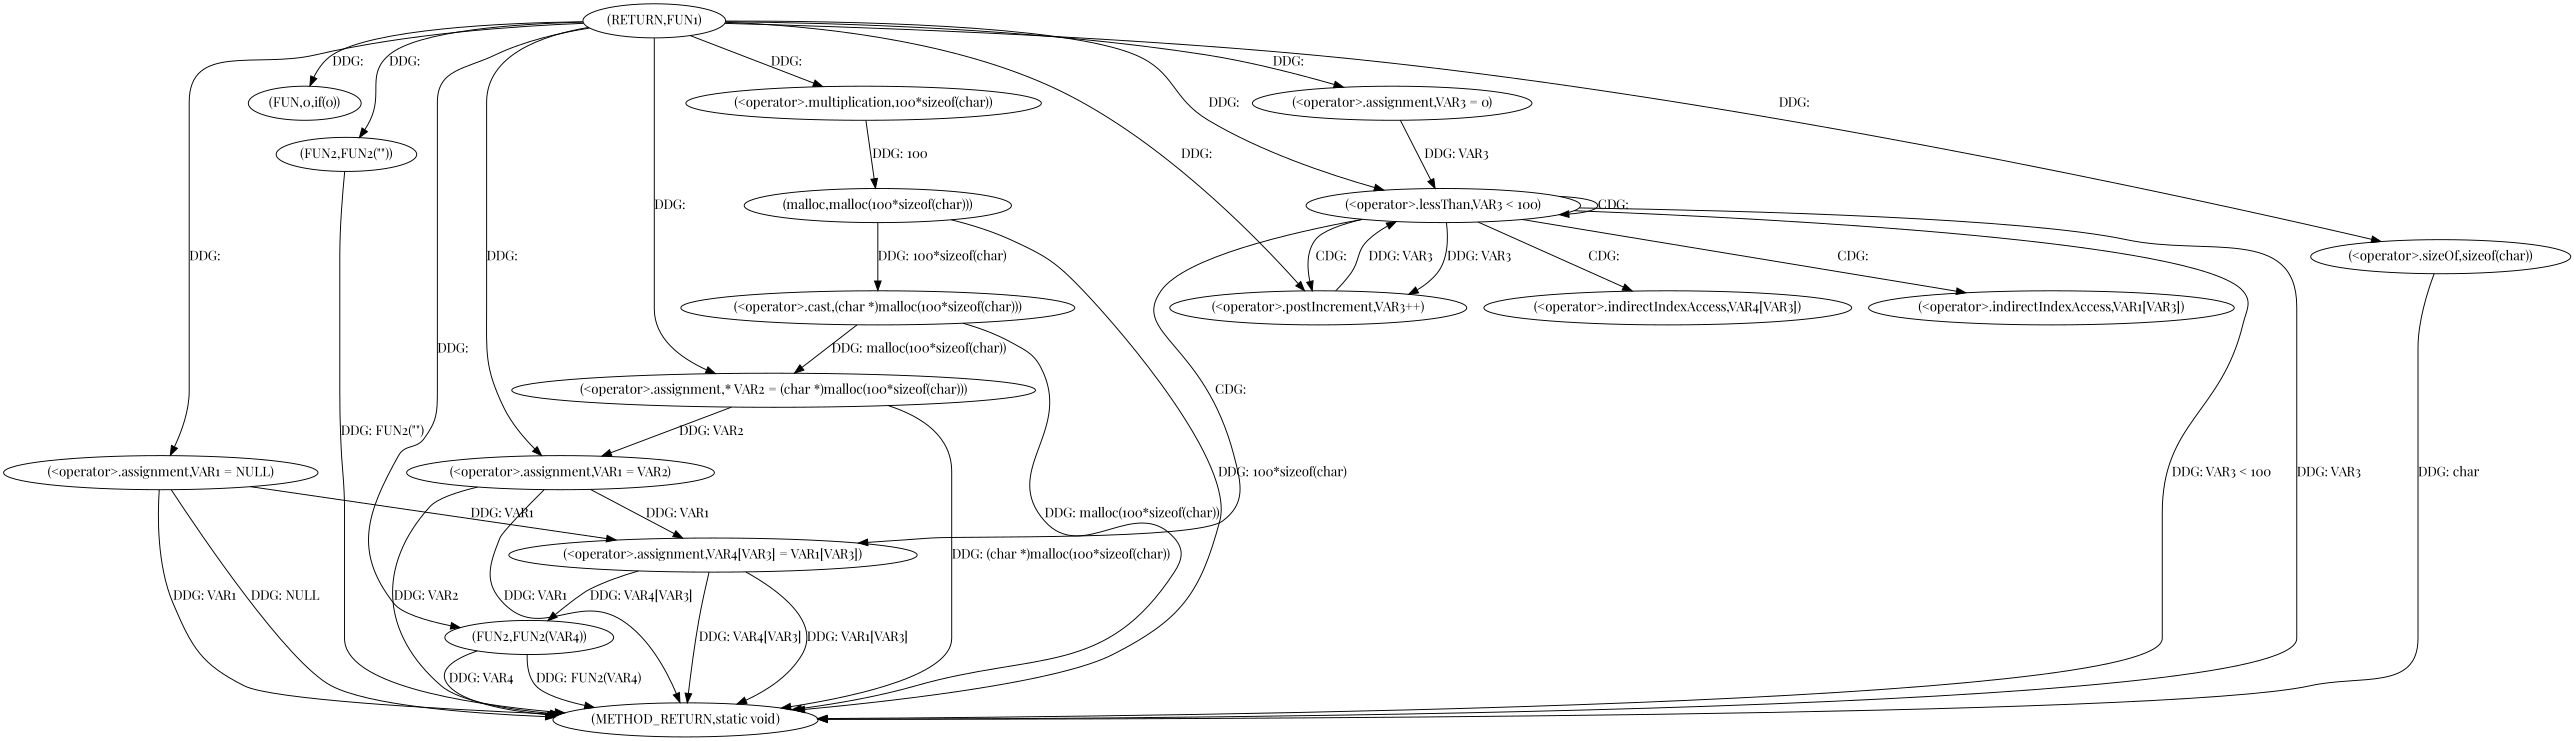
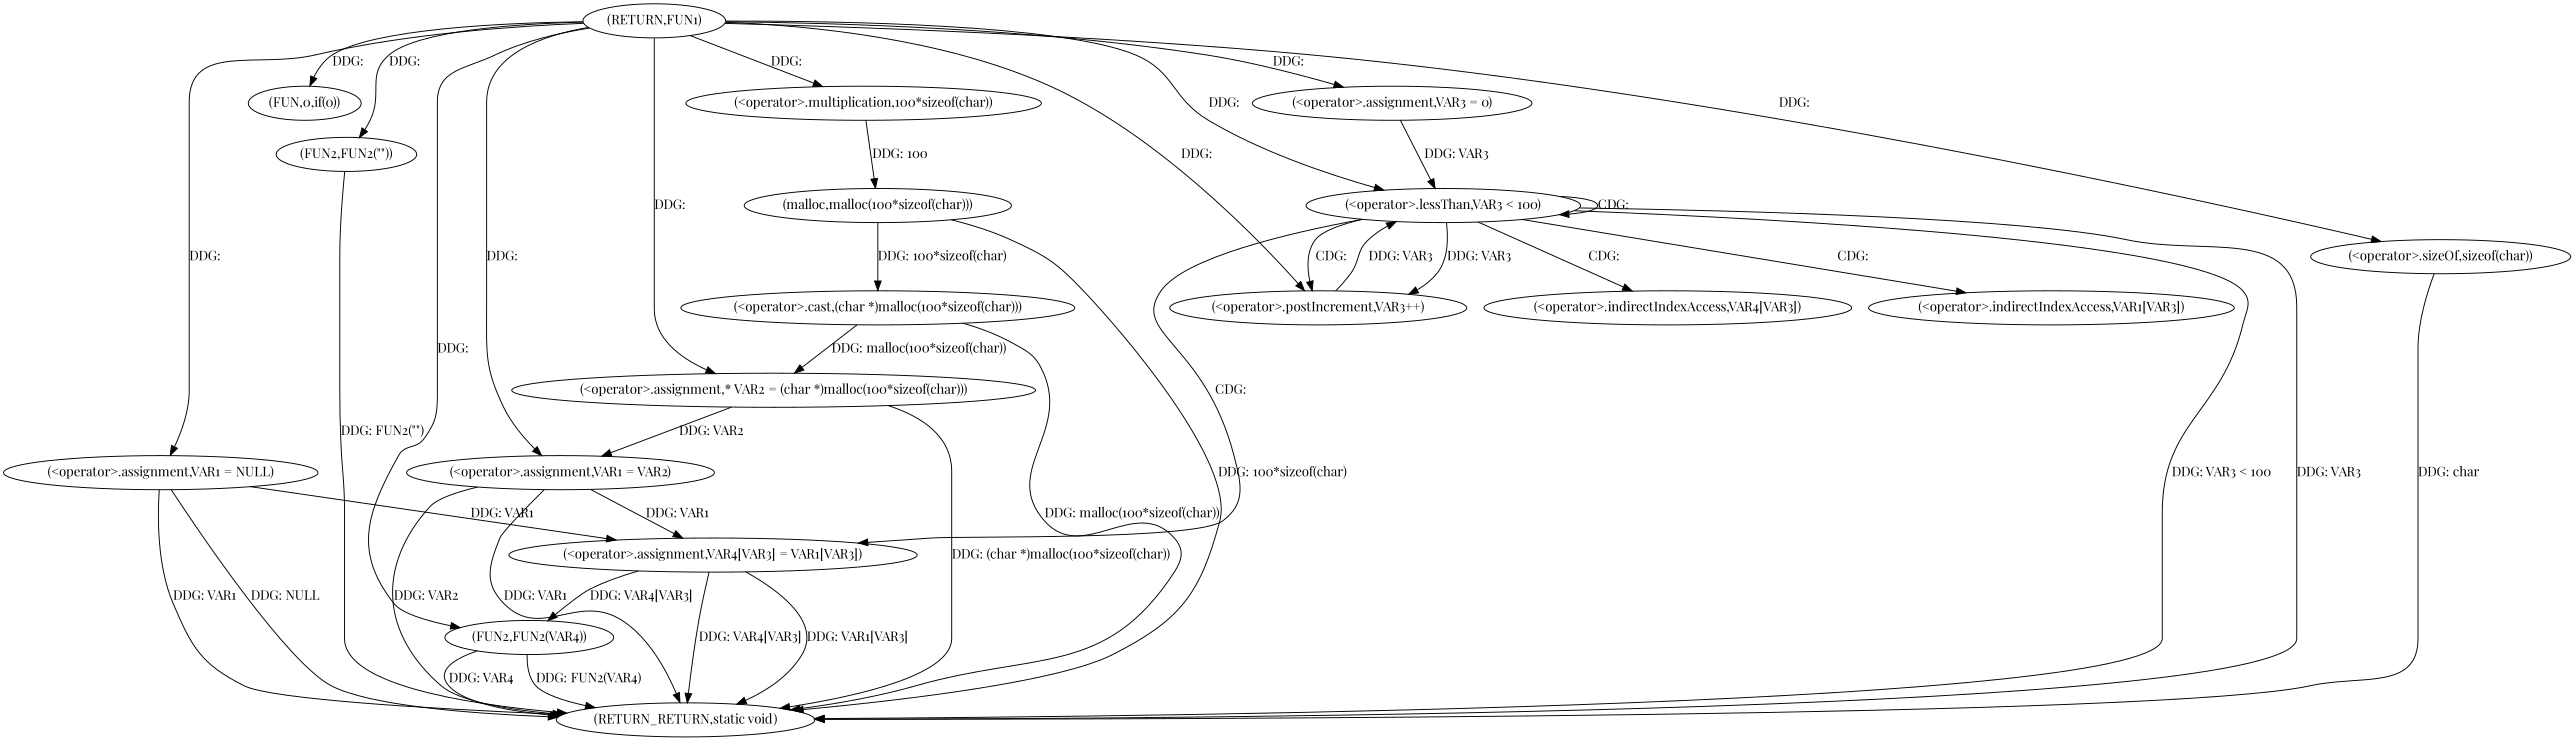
node "(METHOD_RETURN,static void)": label "(METHOD_RETURN,static void)" -> "(RETURN_RETURN,static void)"
